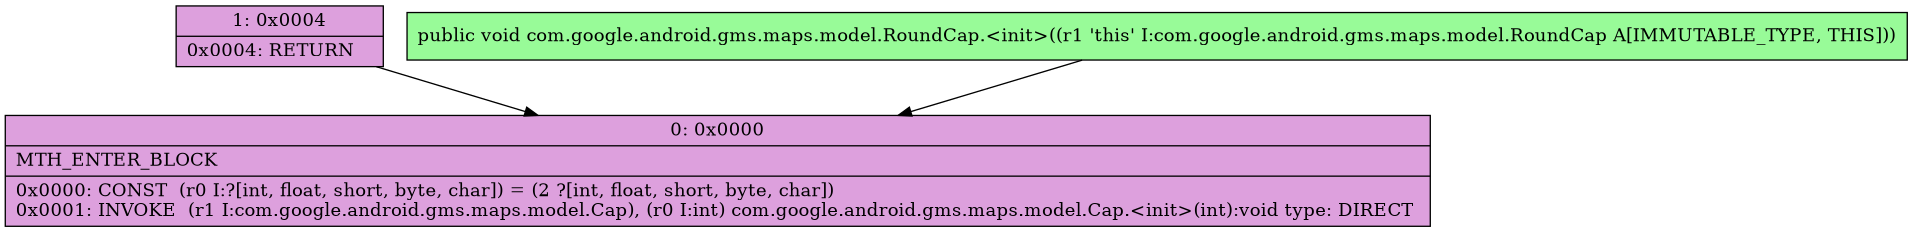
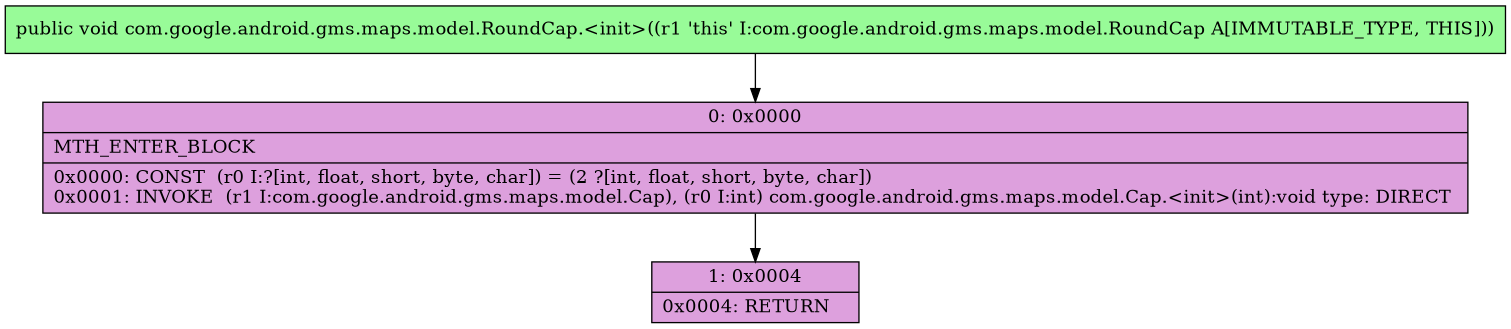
edge "1: 0x0004" -> "0: 0x0000": reversed
